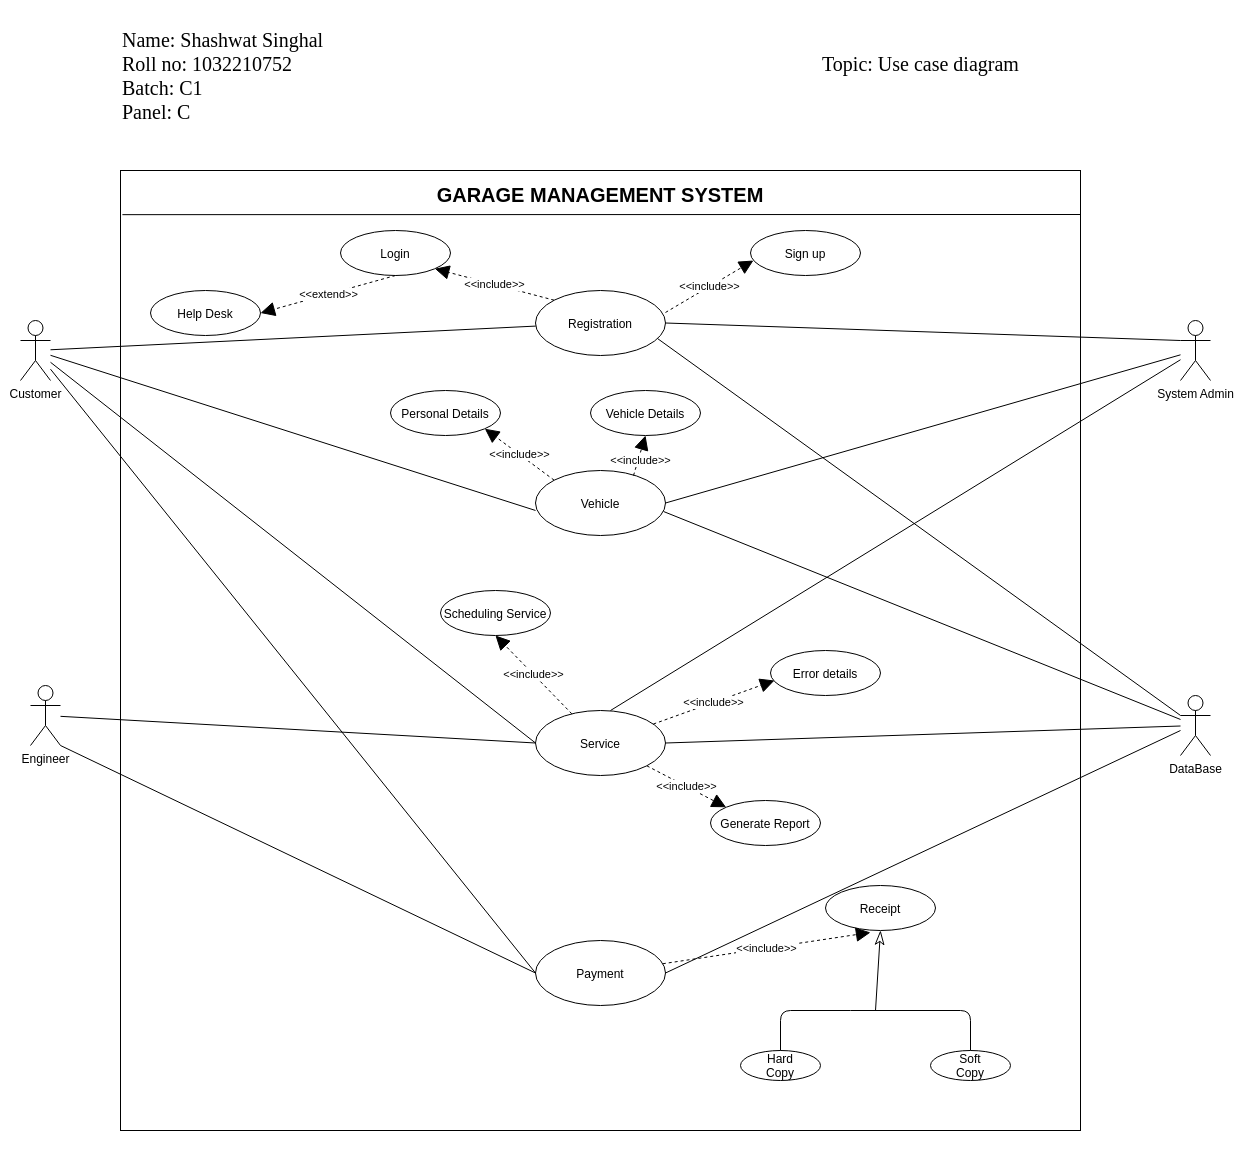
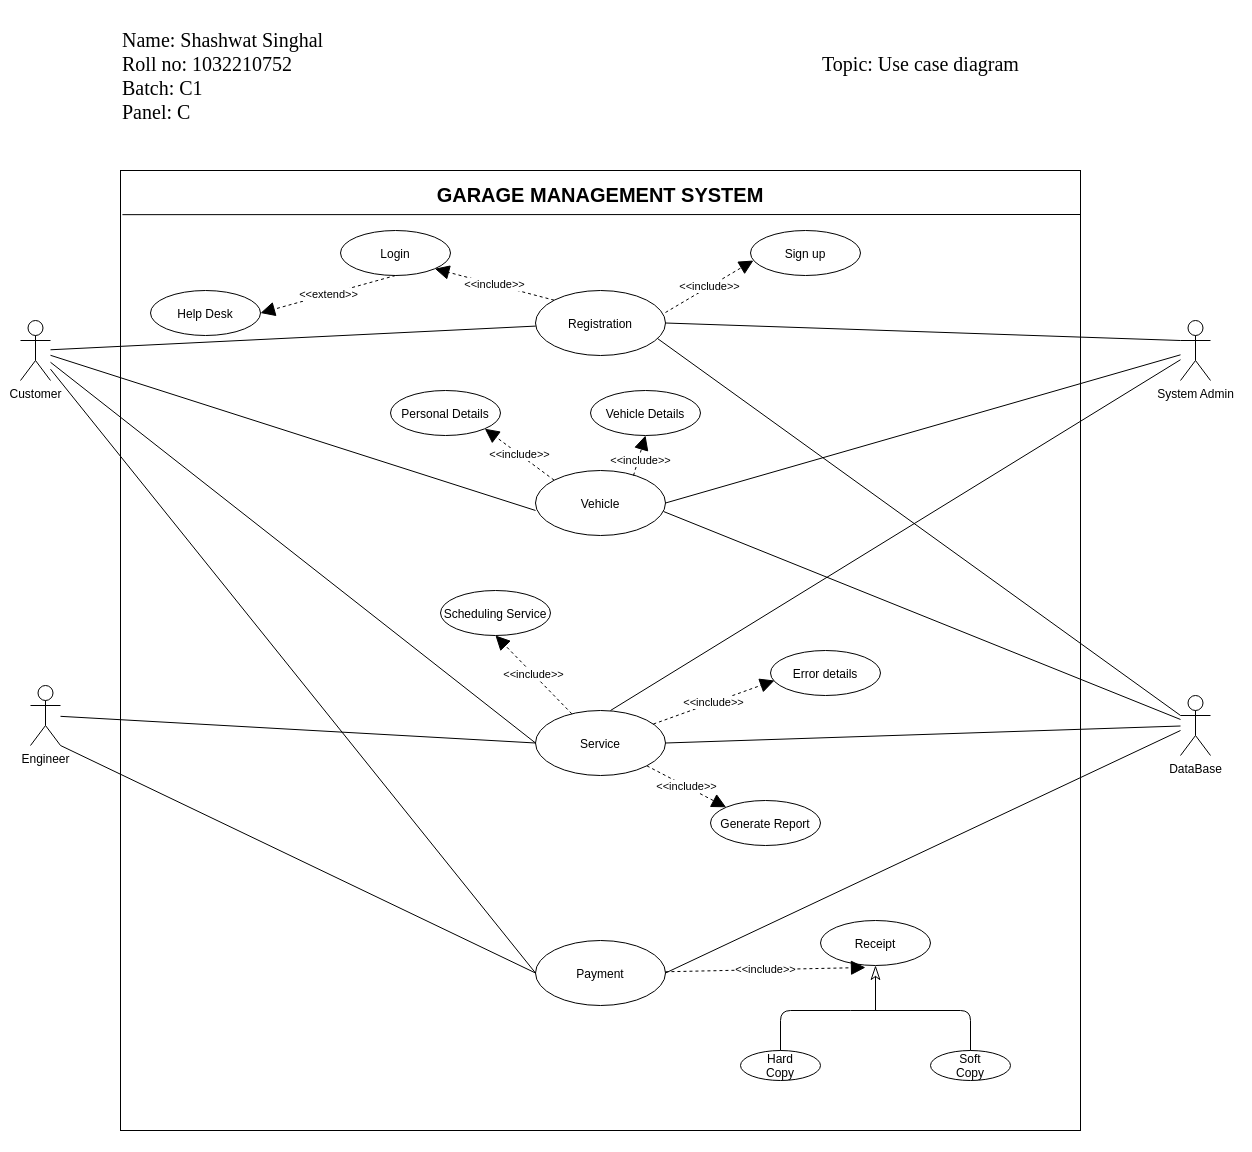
node "Receipt": moved (881, 908) -> (876, 943)
